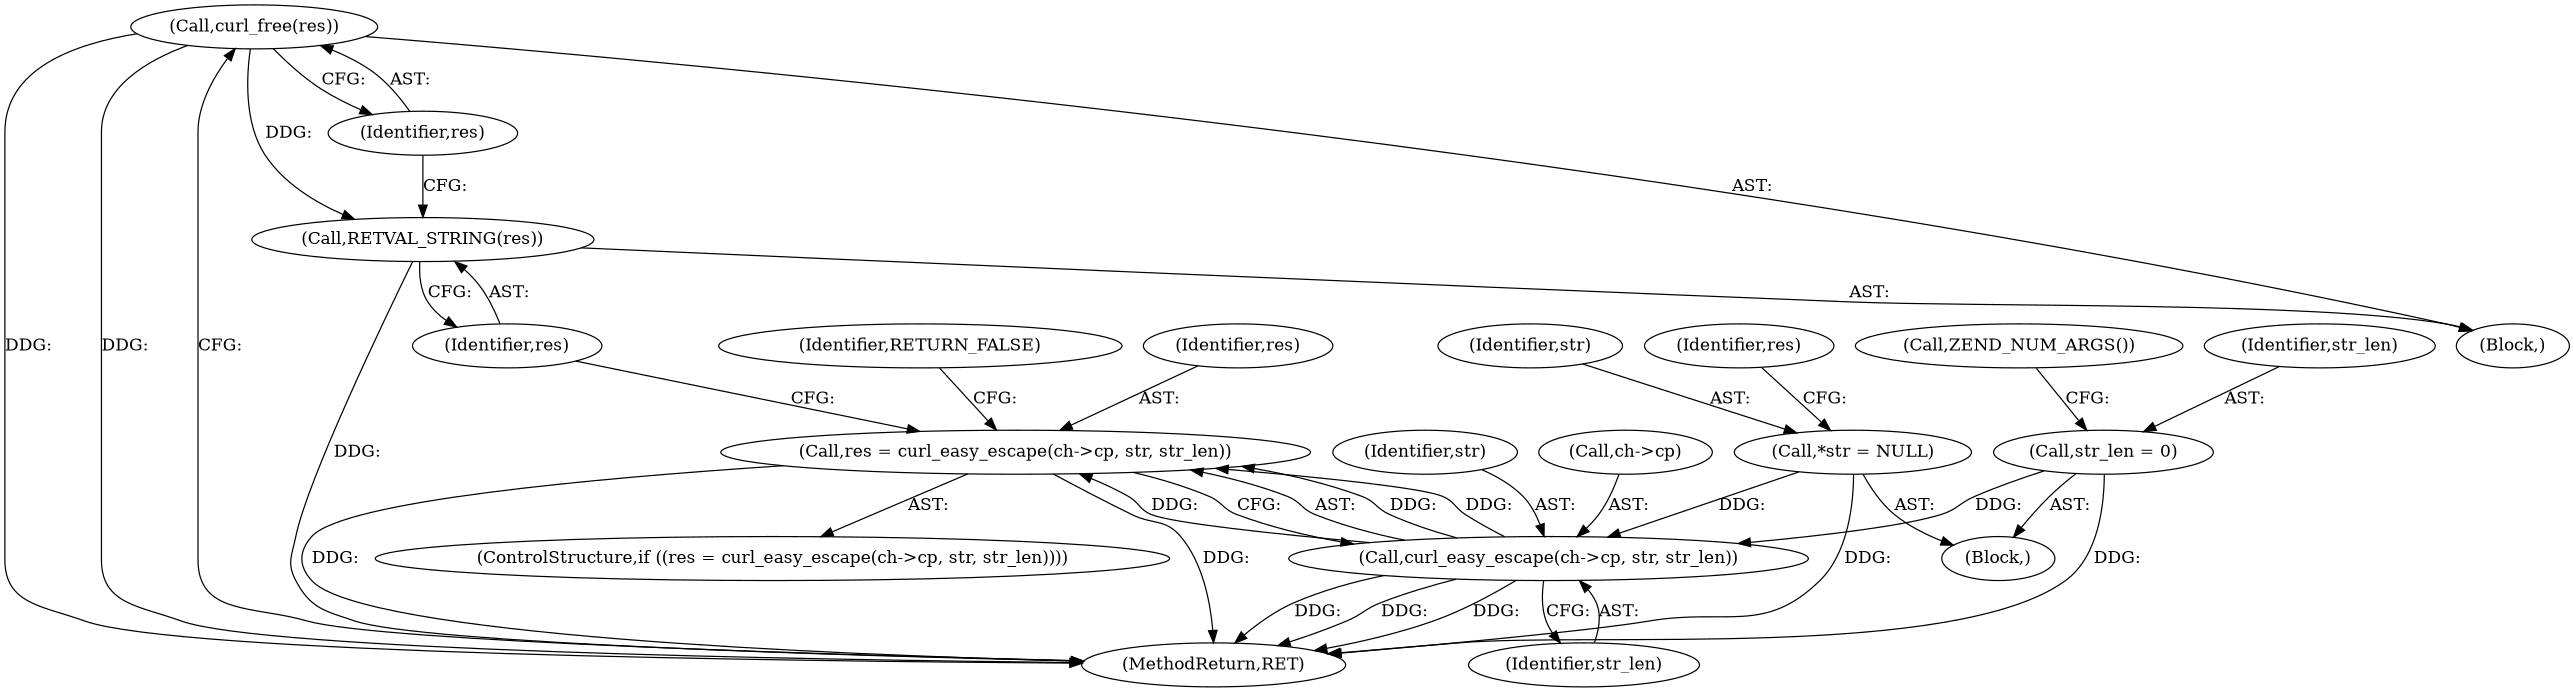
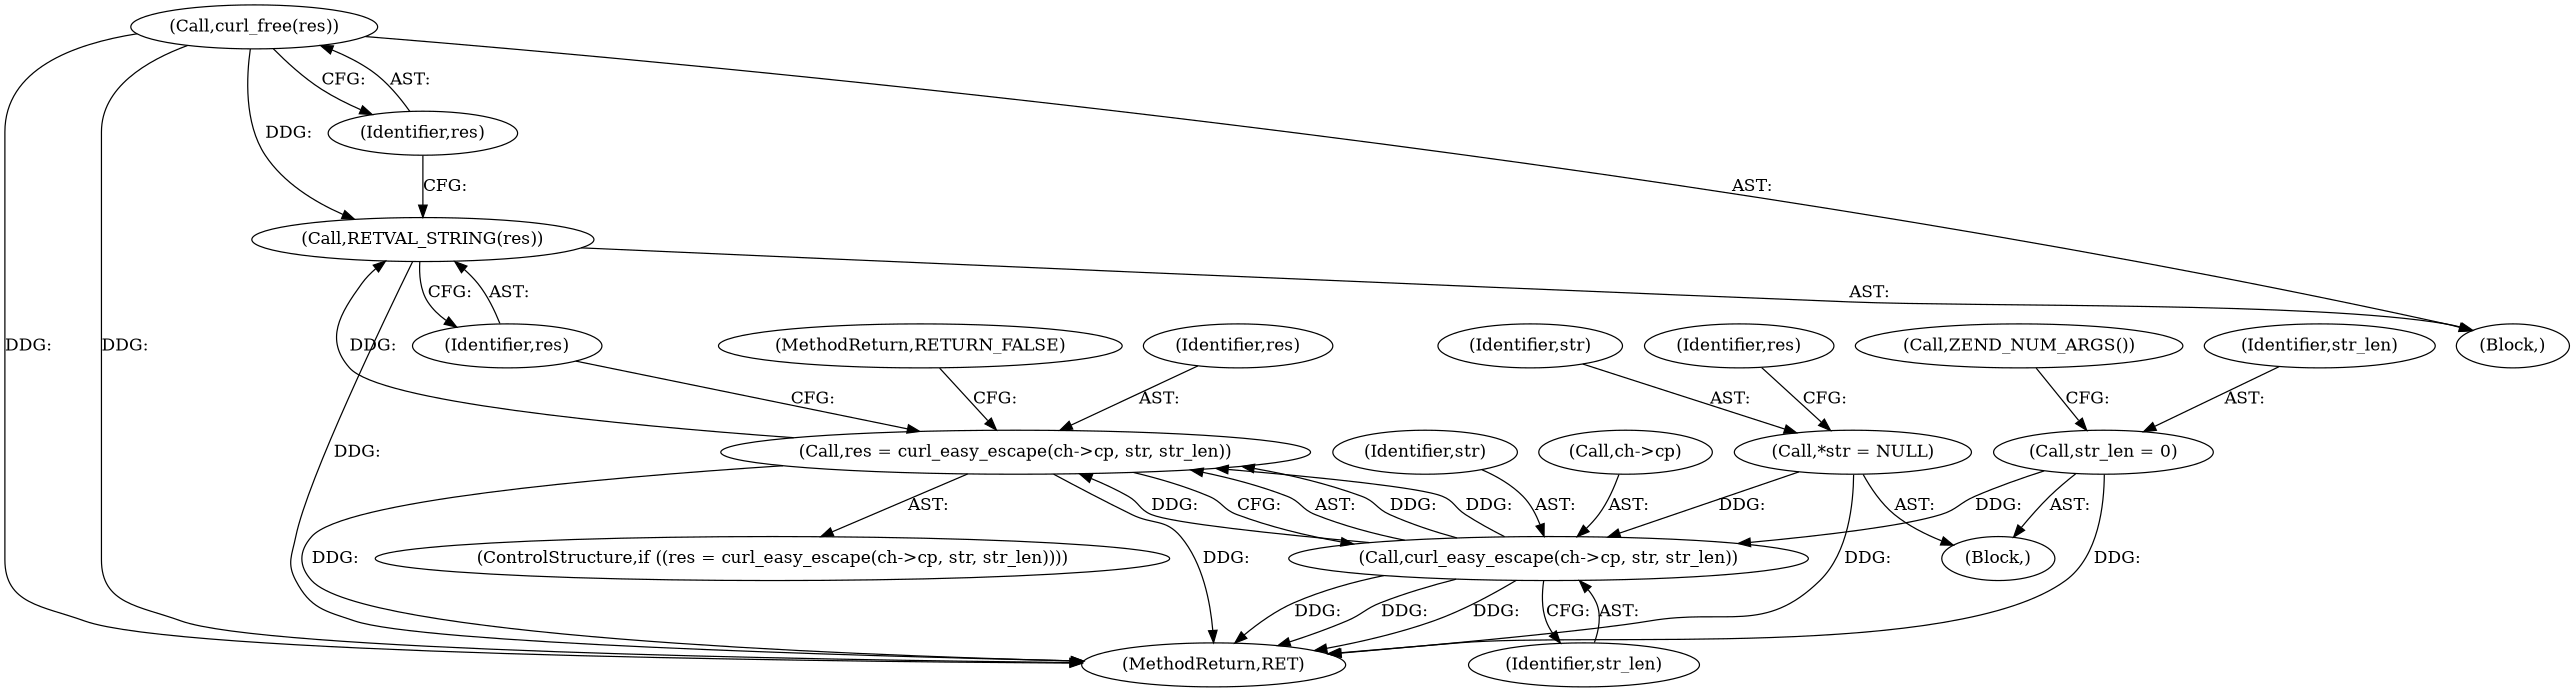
node "(Identifier,RETURN_FALSE)": label "(Identifier,RETURN_FALSE)" -> "(MethodReturn,RETURN_FALSE)"
edge "(Call,res = curl_easy_escape(ch->cp, str, str_len))" -> "(Call,RETVAL_STRING(res))": added, label "DDG:"
edge "(MethodReturn,RET)" -> "(Call,curl_free(res))": removed, label "CFG:"
